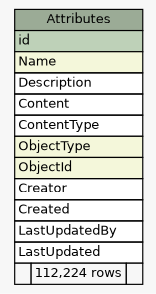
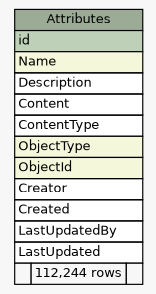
node "Attributes": text "112,224 rows" -> "112,244 rows"
